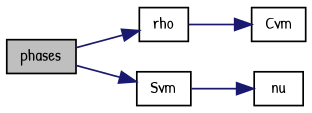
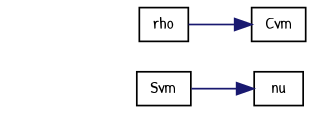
node "phases": removed
